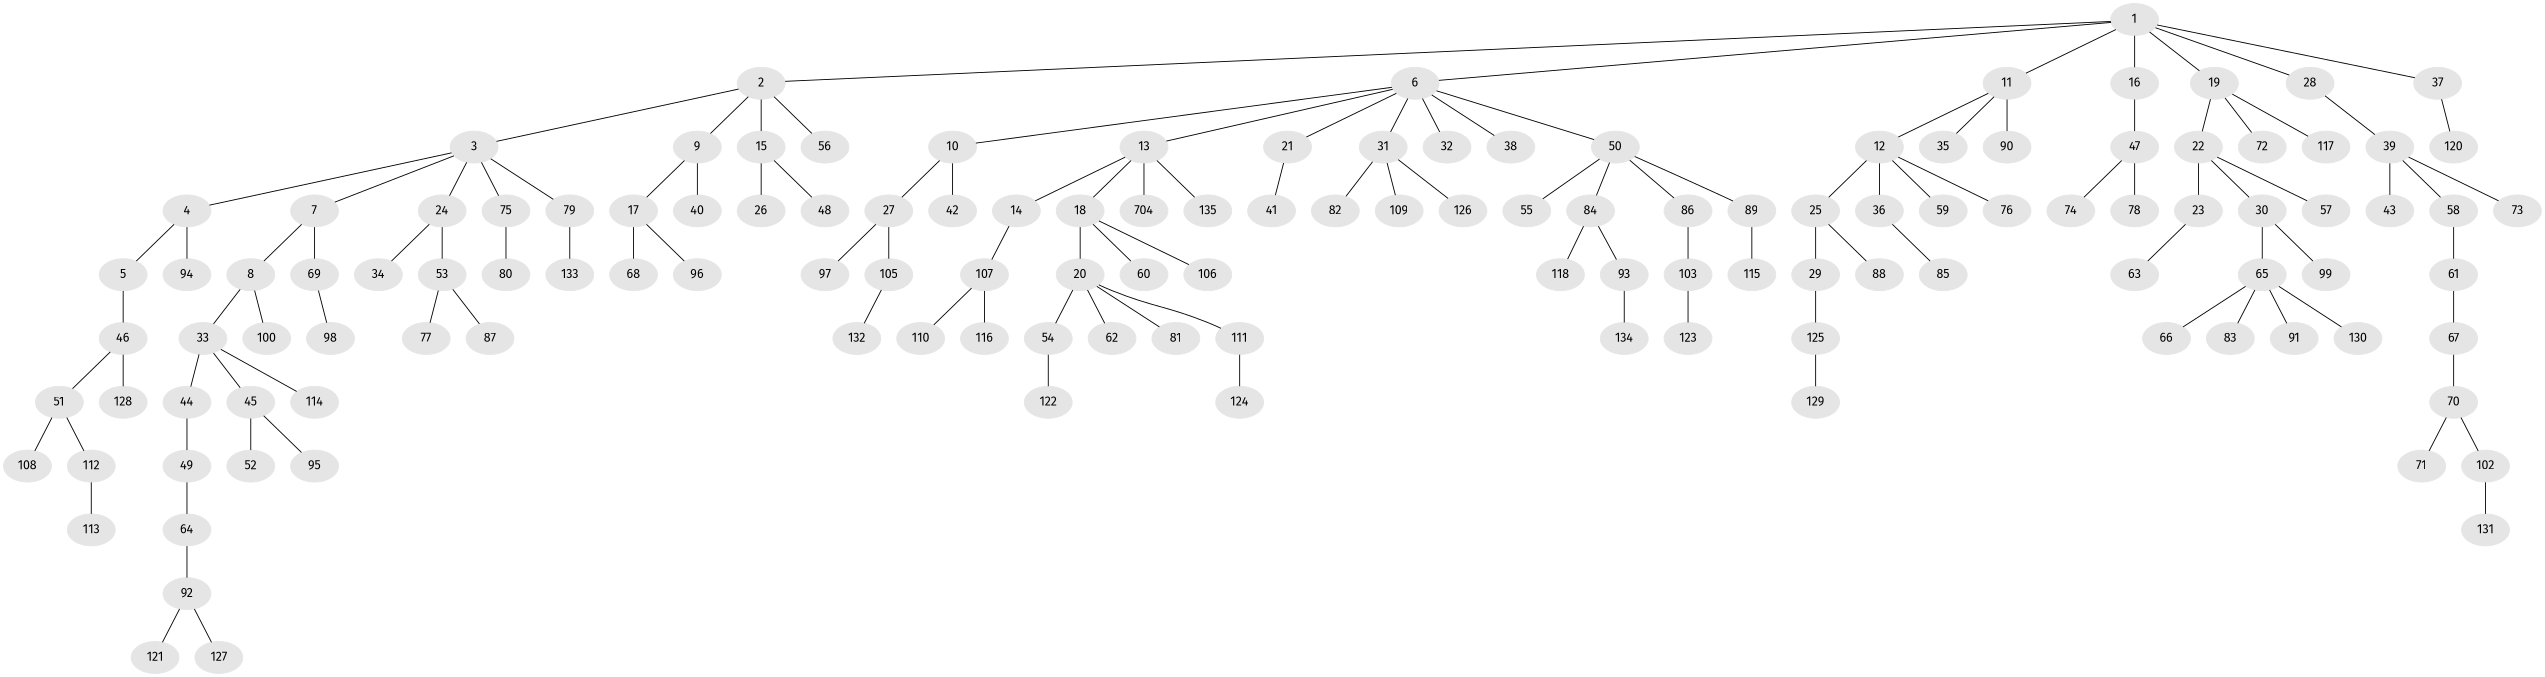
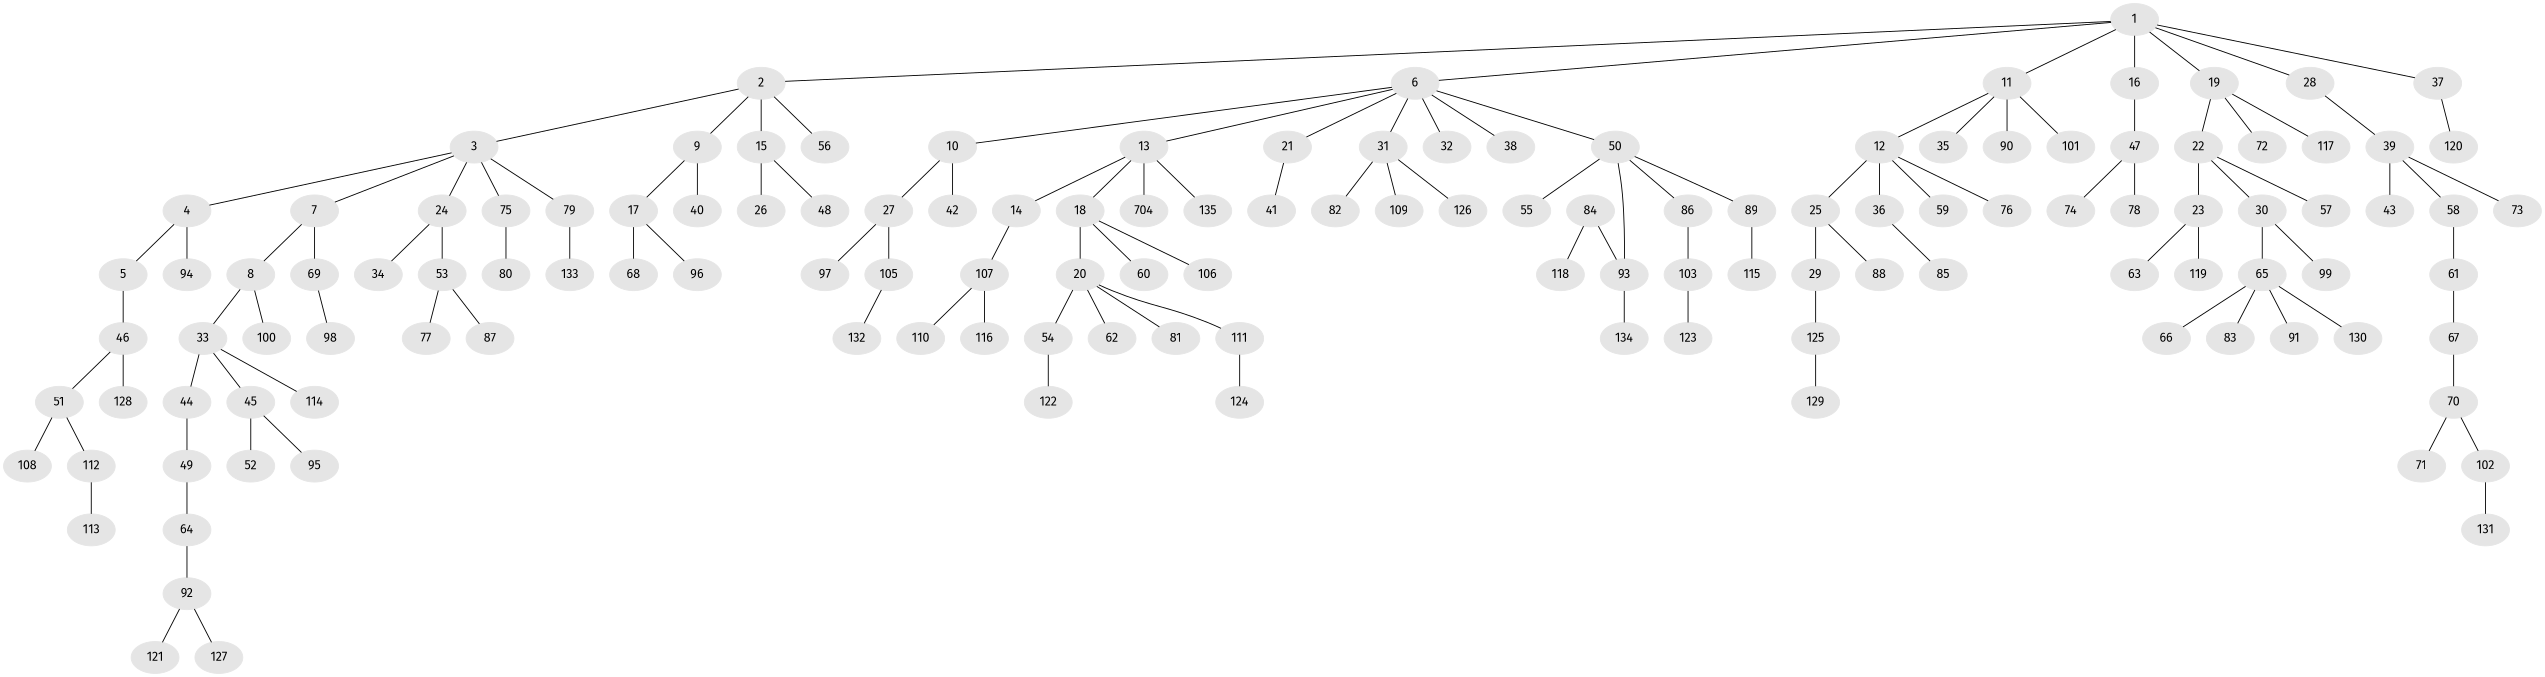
node "101": added
edge "50" -- "84": now "50" -- "93"
node "119": added
